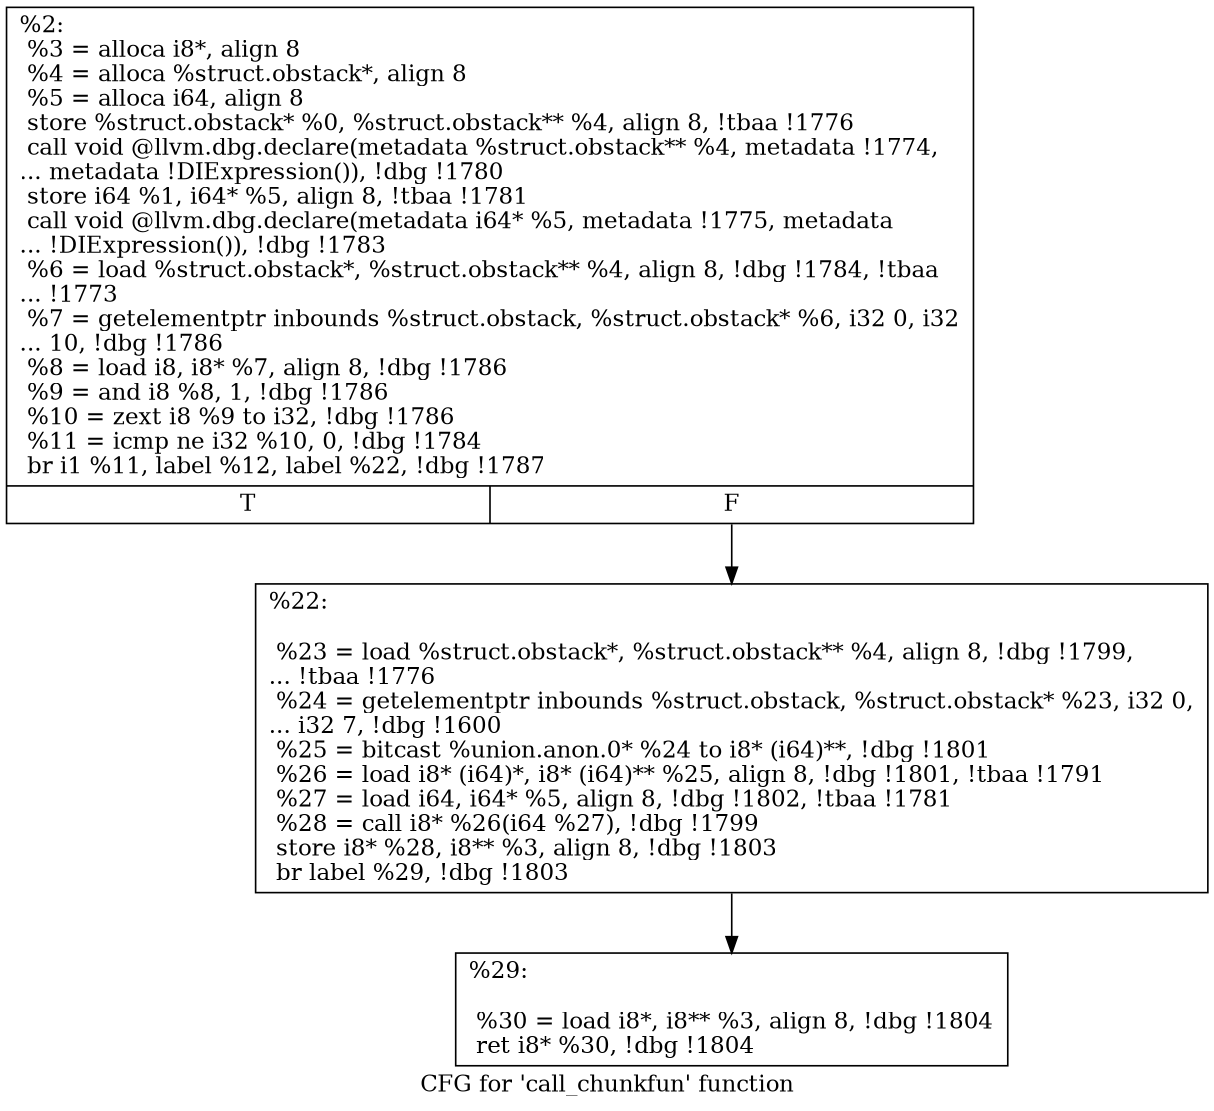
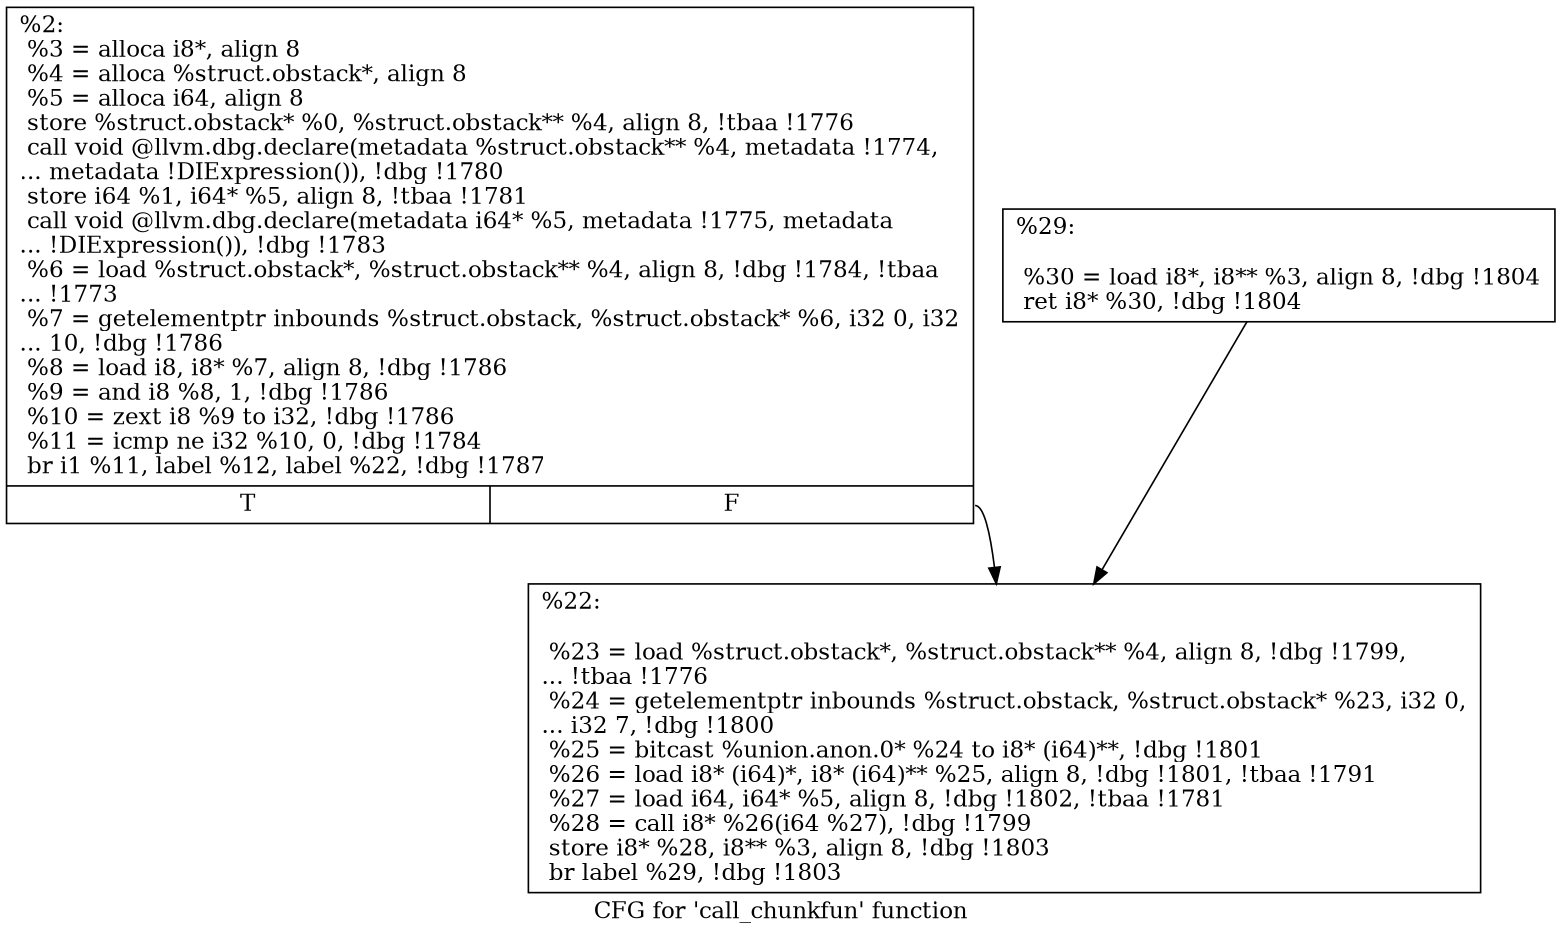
node "%22:": text "... i32 7, !dbg !1600" -> "... i32 7, !dbg !1800"
edge "%22:" -> "%29:": reversed
